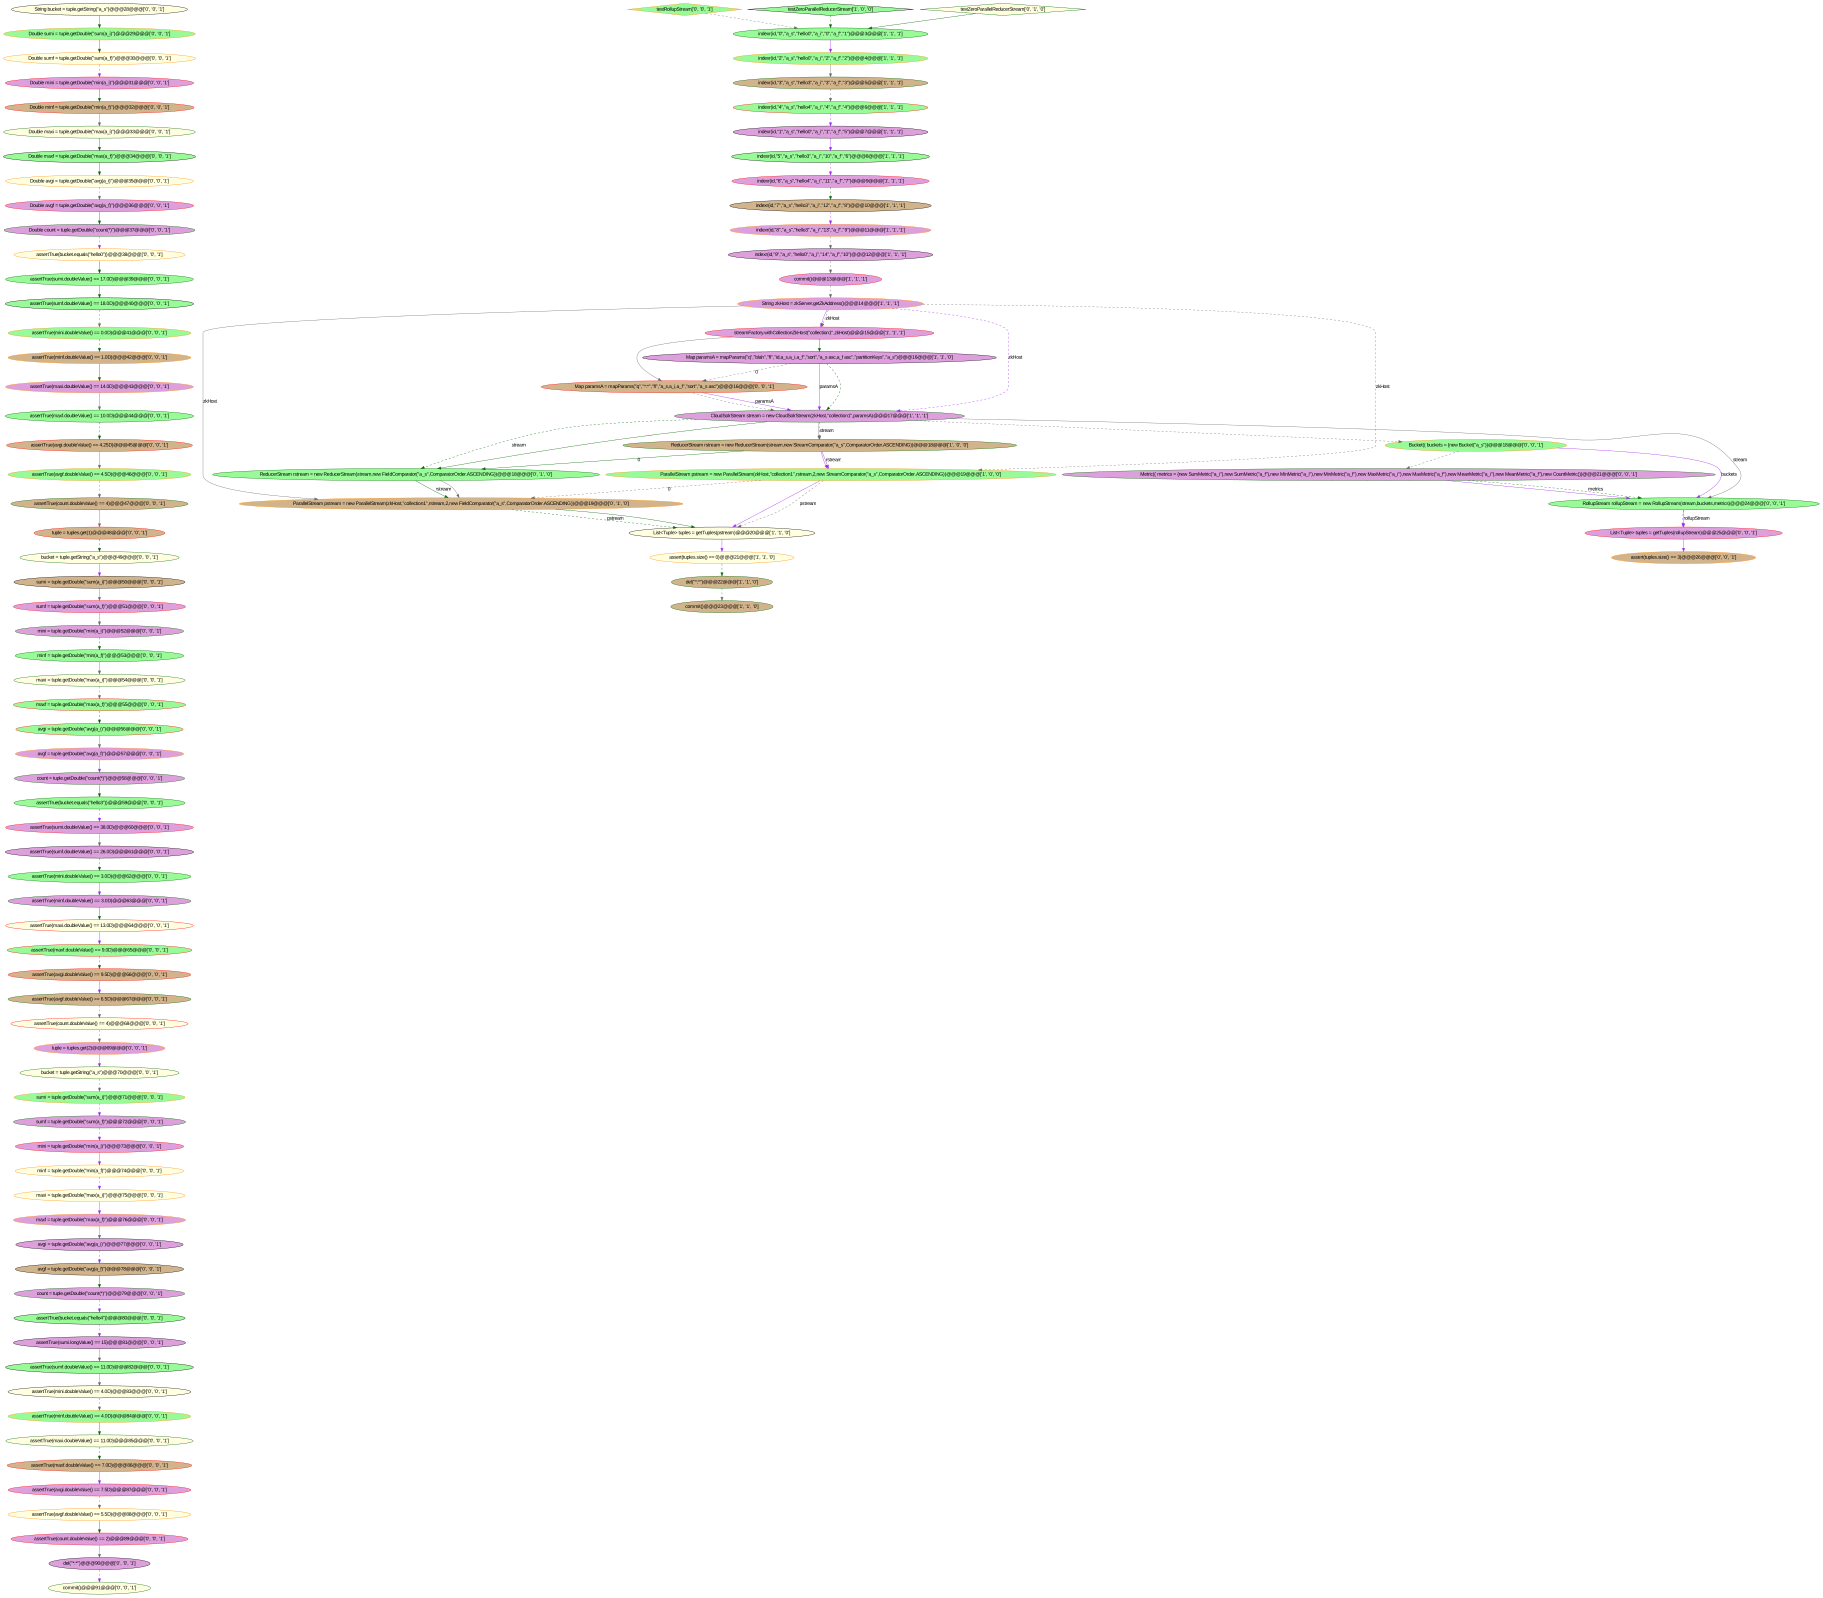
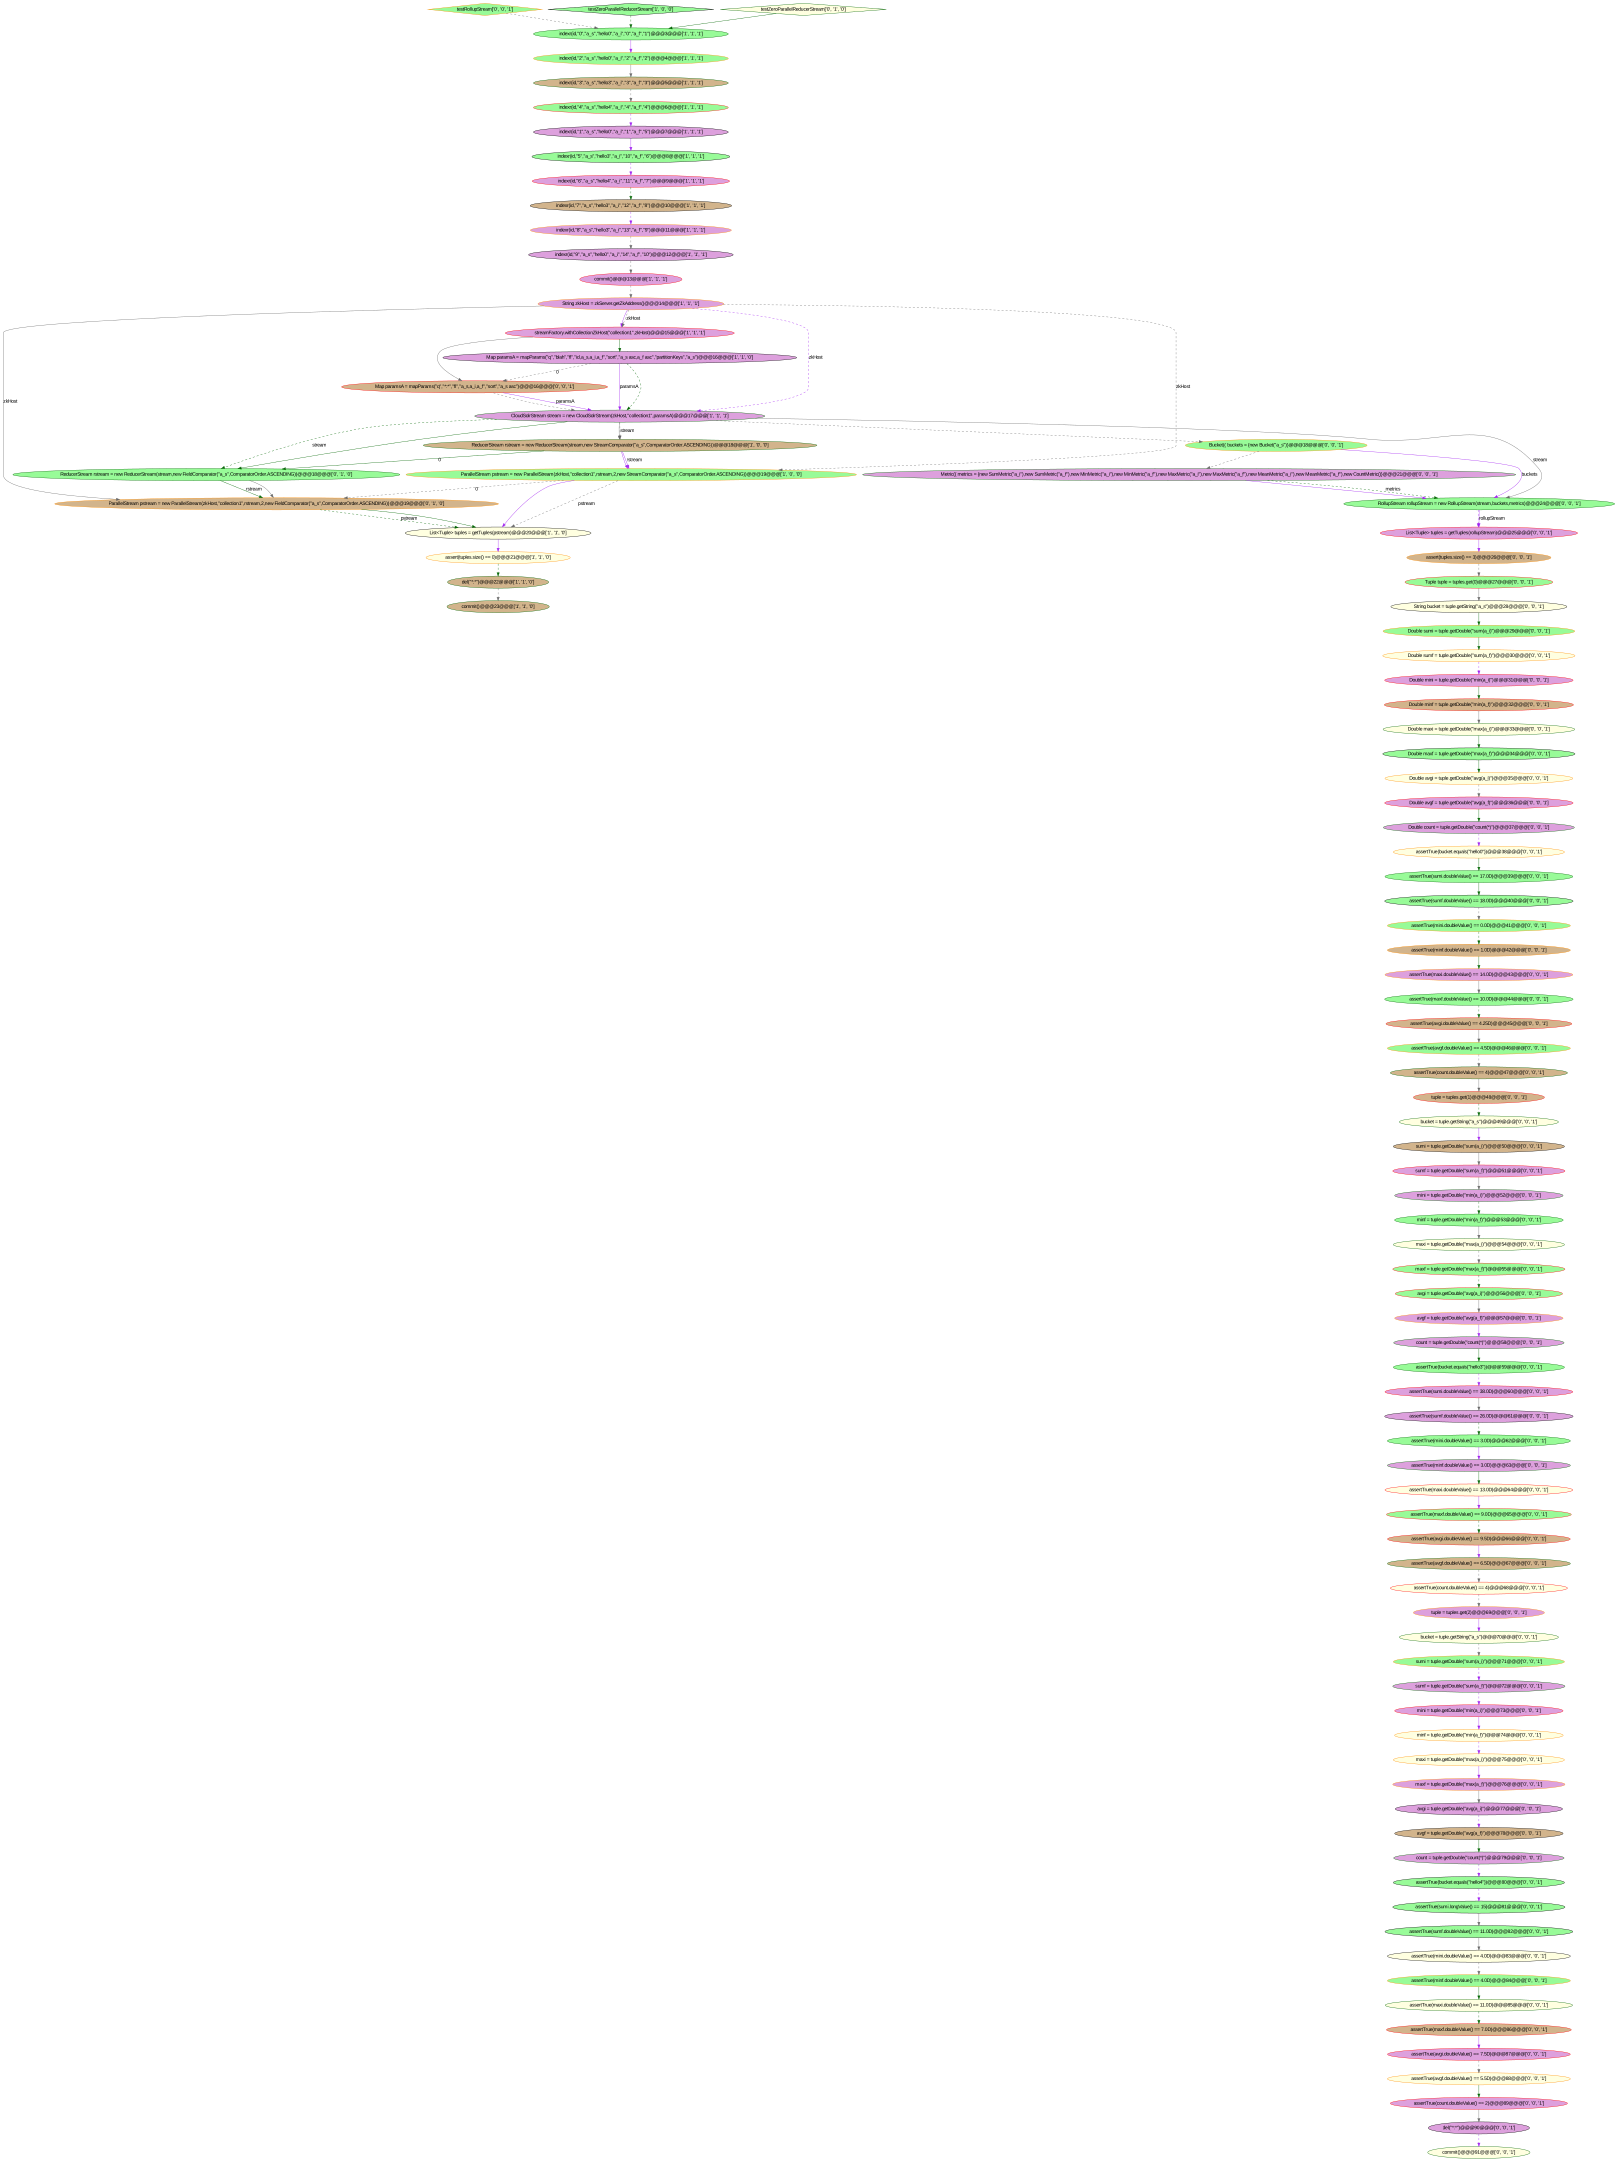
node "Tuple tuple = tuples.get(0)@@@27@@@['0', '0', '1']": added
node "assertTrue(sumi.longValue() == 15)@@@81@@@['0', '0', '1']": fillcolor plum -> palegreen
